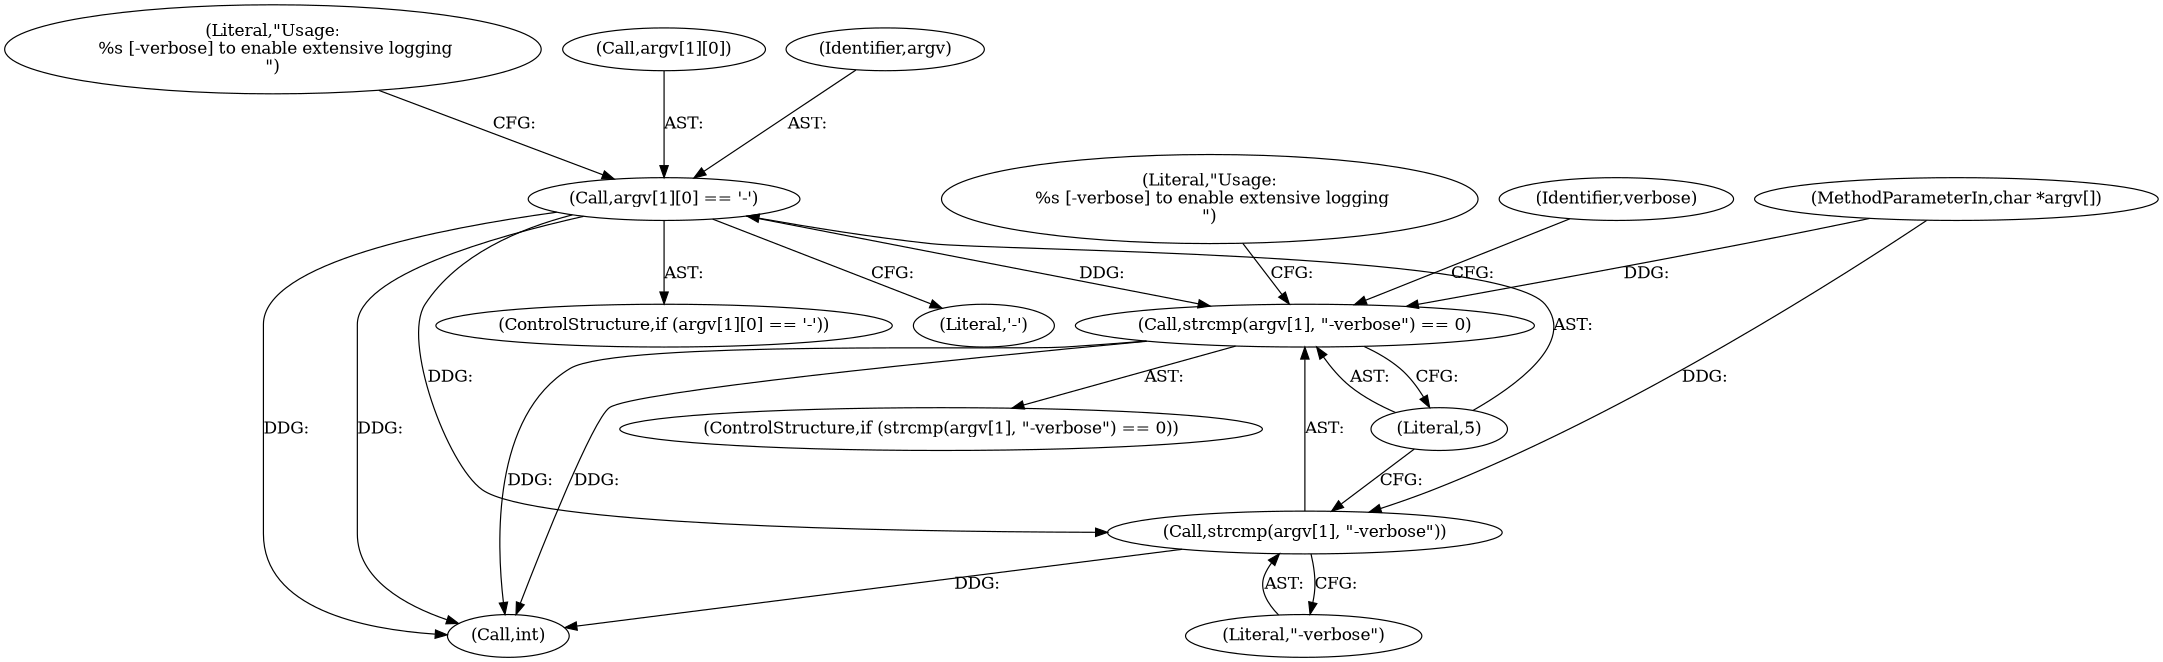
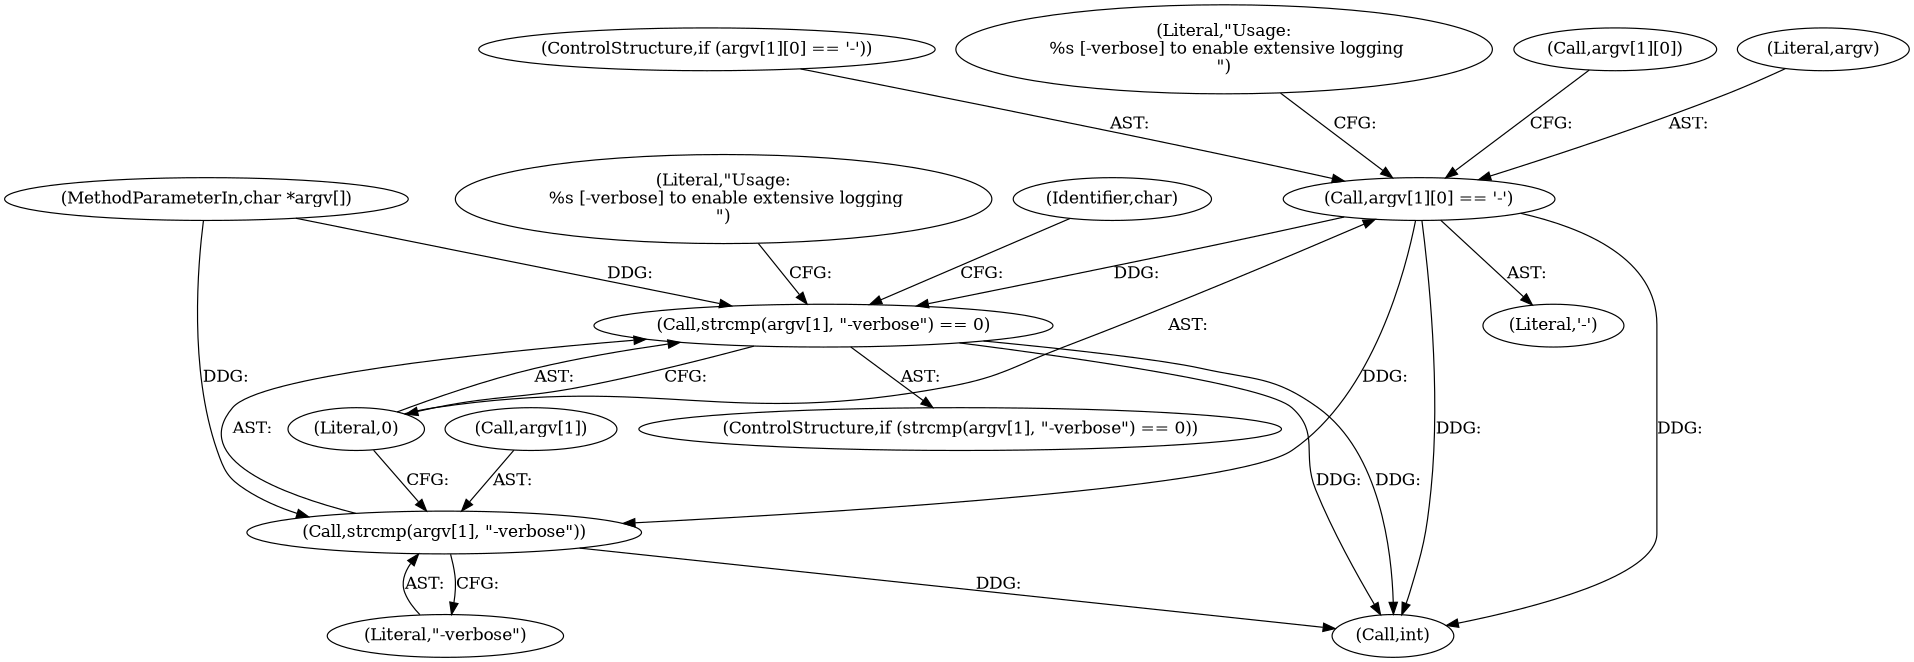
node "(Identifier,argv)": label "(Identifier,argv)" -> "(Literal,argv)"
edge "(Call,argv[1][0])" -> "(Call,argv[1][0] == '-')": label "AST: " -> "CFG: "
node "(Identifier,verbose)": label "(Identifier,verbose)" -> "(Identifier,char)"
edge "(Call,argv[1][0] == '-')" -> "(ControlStructure,if (argv[1][0] == '-'))": reversed
edge "(Call,argv[1][0] == '-')" -> "(Literal,'-')": label "CFG: " -> "AST: "
node "(Call,argv[1])": added
node "(Literal,5)": label "(Literal,5)" -> "(Literal,0)"
